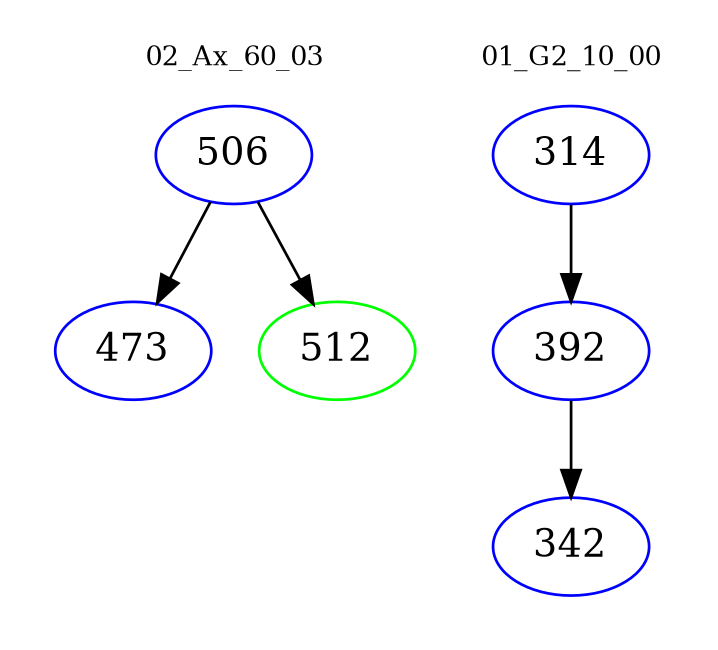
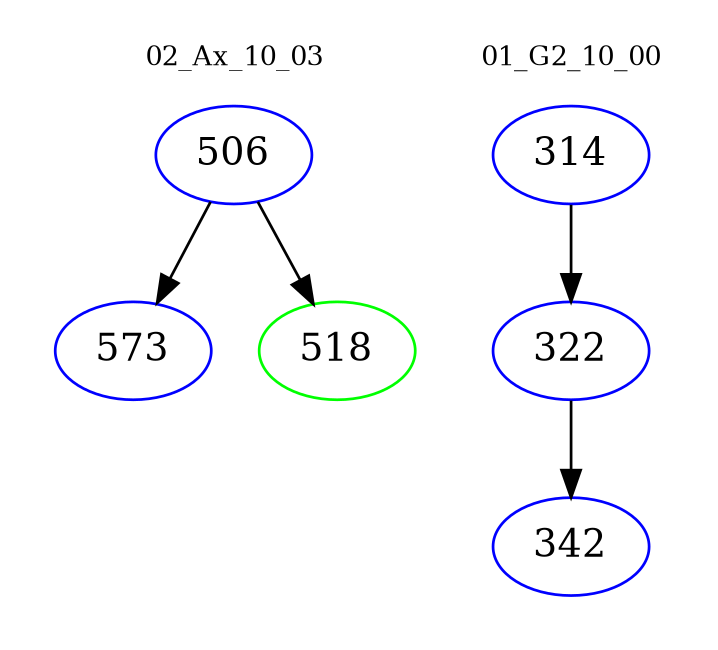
cluster "02_Ax_60_03": label "02_Ax_60_03" -> "02_Ax_10_03"
node "473": label "473" -> "573"
node "512": label "512" -> "518"
node "392": label "392" -> "322"
